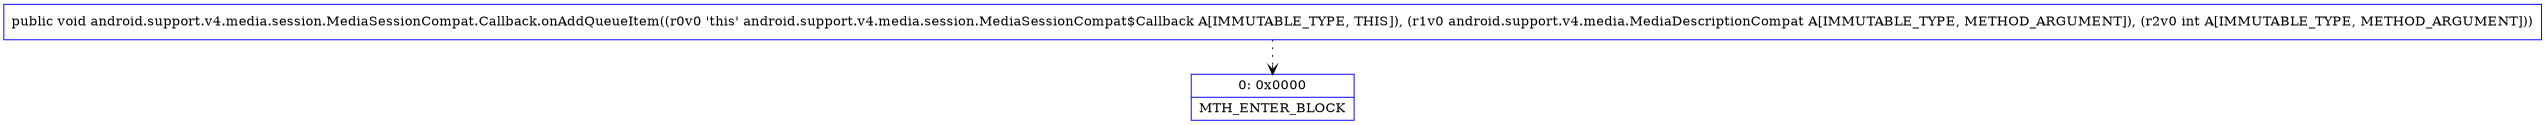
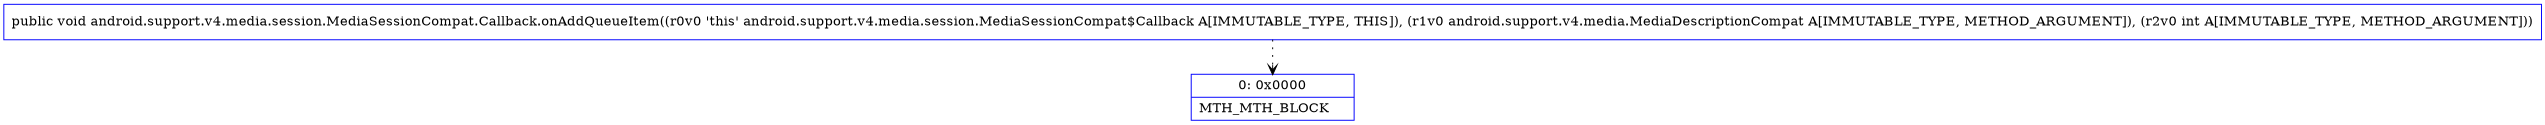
node "0: 0x0000": text "MTH_ENTER_BLOCK" -> "MTH_MTH_BLOCK"
